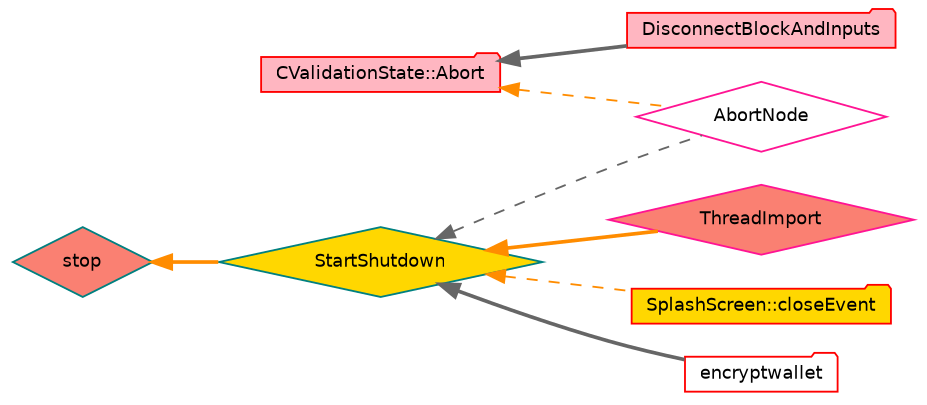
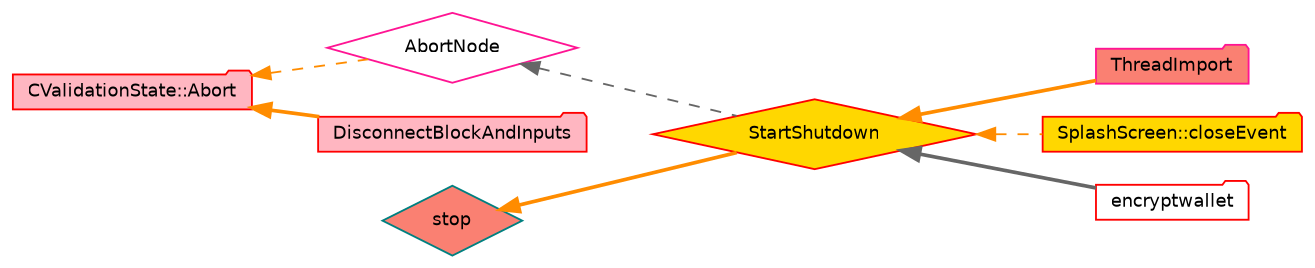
edge "DisconnectBlockAndInputs" -> "CValidationState::Abort": color gray40 -> darkorange
edge "AbortNode" -> "StartShutdown": reversed
node "ThreadImport": shape diamond -> folder
node "StartShutdown": color teal -> red
